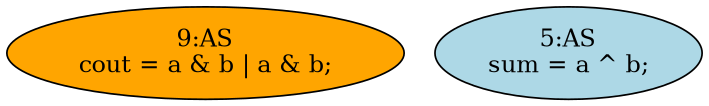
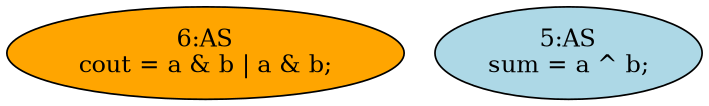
node "9:AS cout = a & b | a & b;": label "9:AS cout = a & b | a & b;" -> "6:AS cout = a & b | a & b;"
